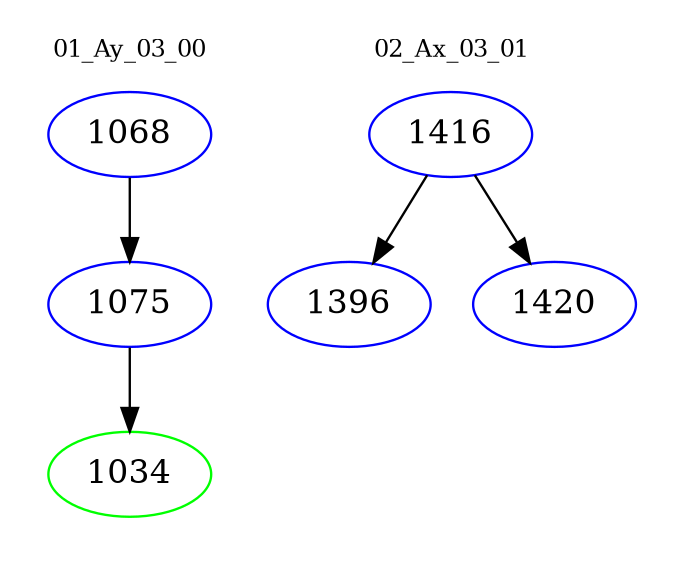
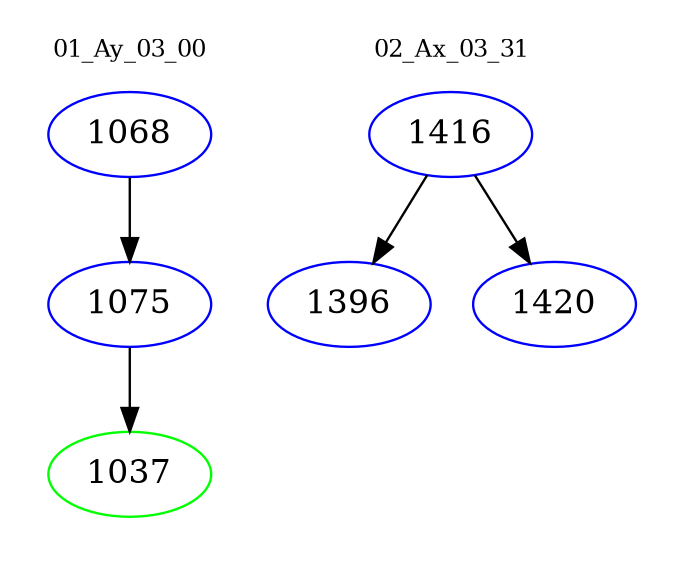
cluster "02_Ax_03_01": label "02_Ax_03_01" -> "02_Ax_03_31"
node "1034": label "1034" -> "1037"
